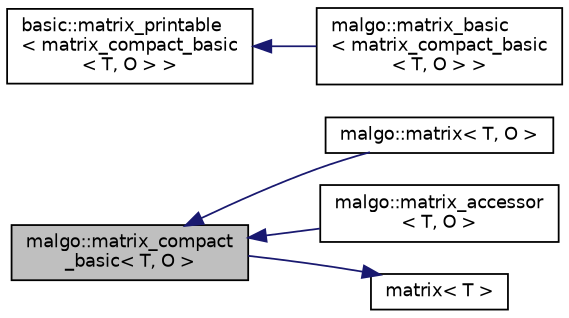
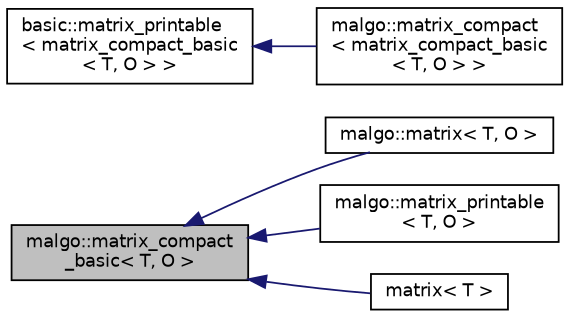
node "malgo::matrix_basic < matrix_compact_basic < T, O > >": label "malgo::matrix_basic < matrix_compact_basic < T, O > >" -> "malgo::matrix_compact < matrix_compact_basic < T, O > >"
node "malgo::matrix_accessor < T, O >": label "malgo::matrix_accessor < T, O >" -> "malgo::matrix_printable < T, O >"
edge "malgo::matrix_compact _basic< T, O >" -> "matrix< T >": reversed
